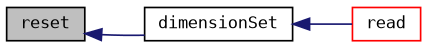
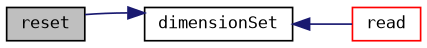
edge "dimensionSet" -> "reset": reversed
